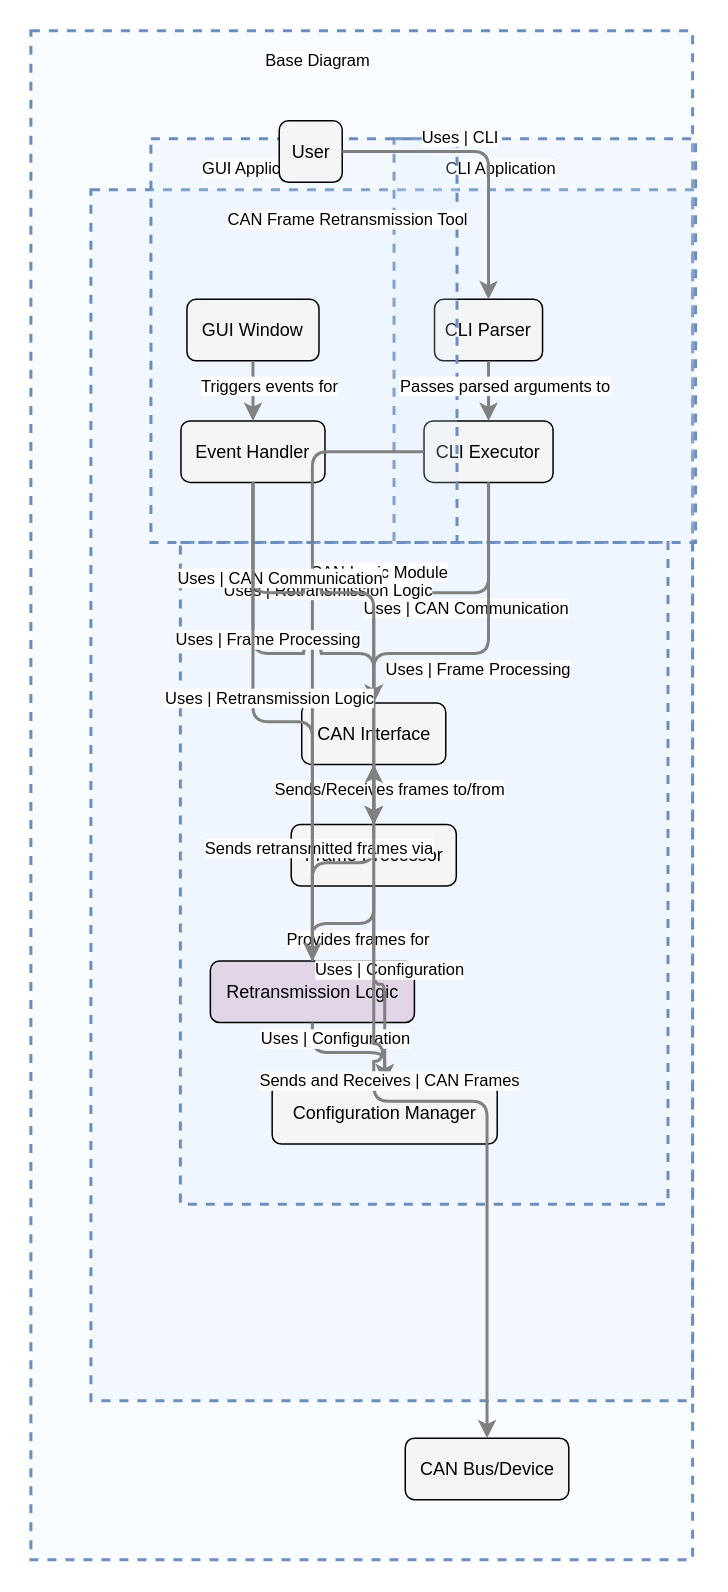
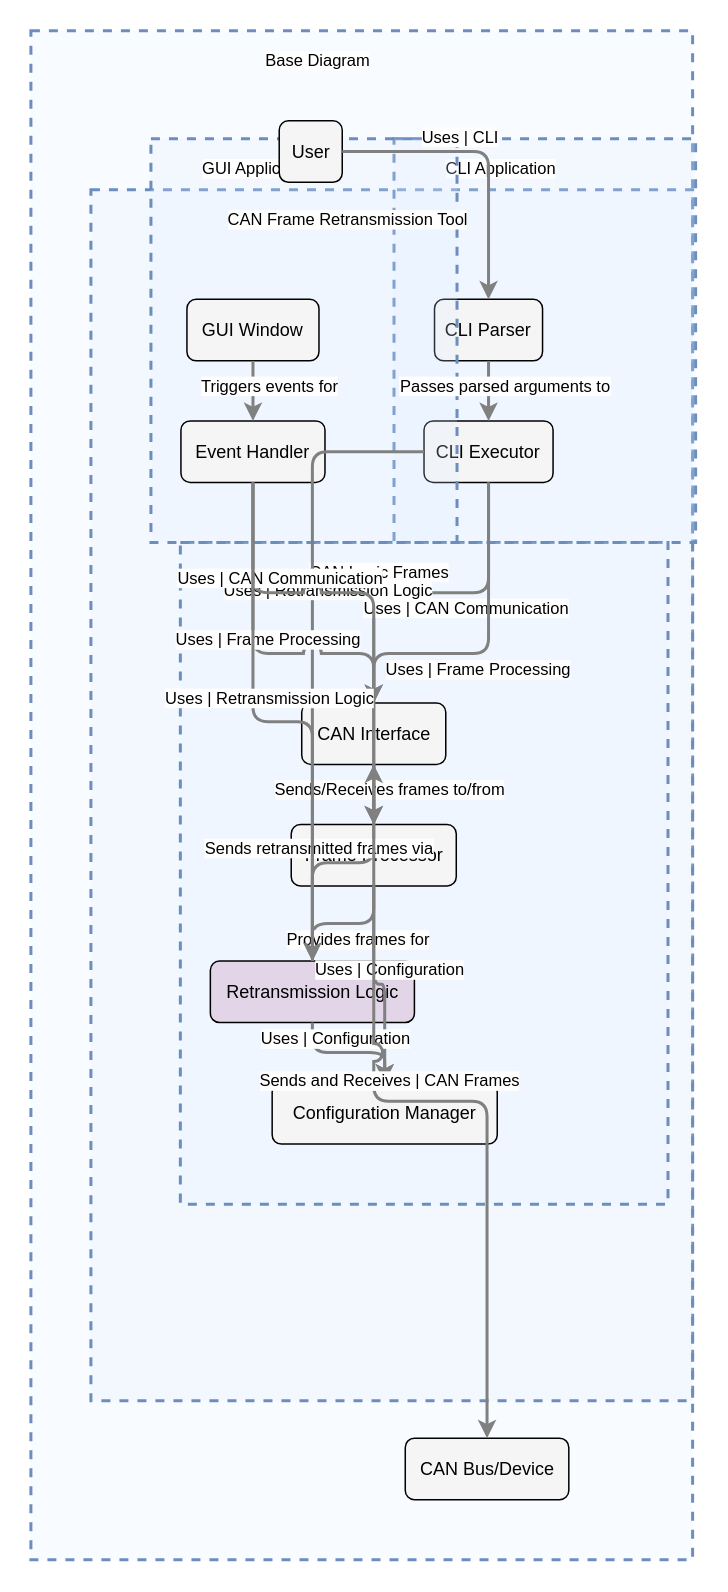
node "CAN Logic Module": label "CAN Logic Module" -> "CAN Logic Frames"
